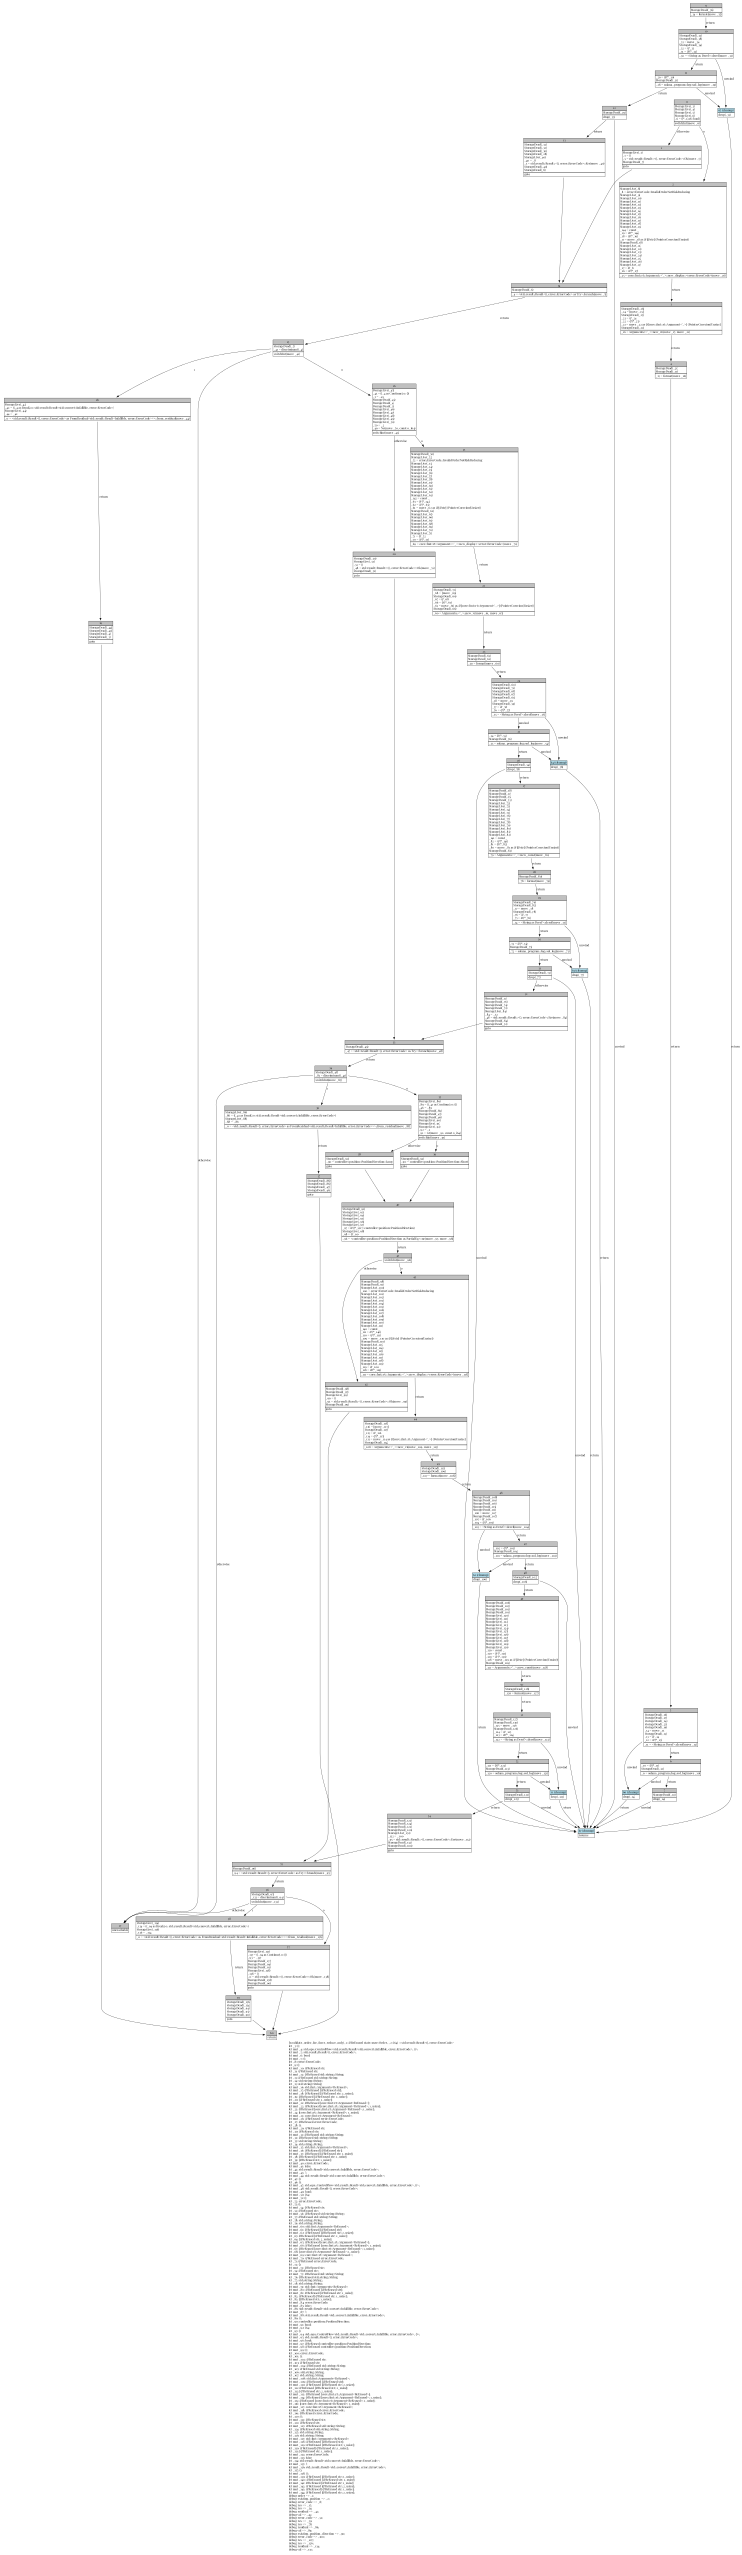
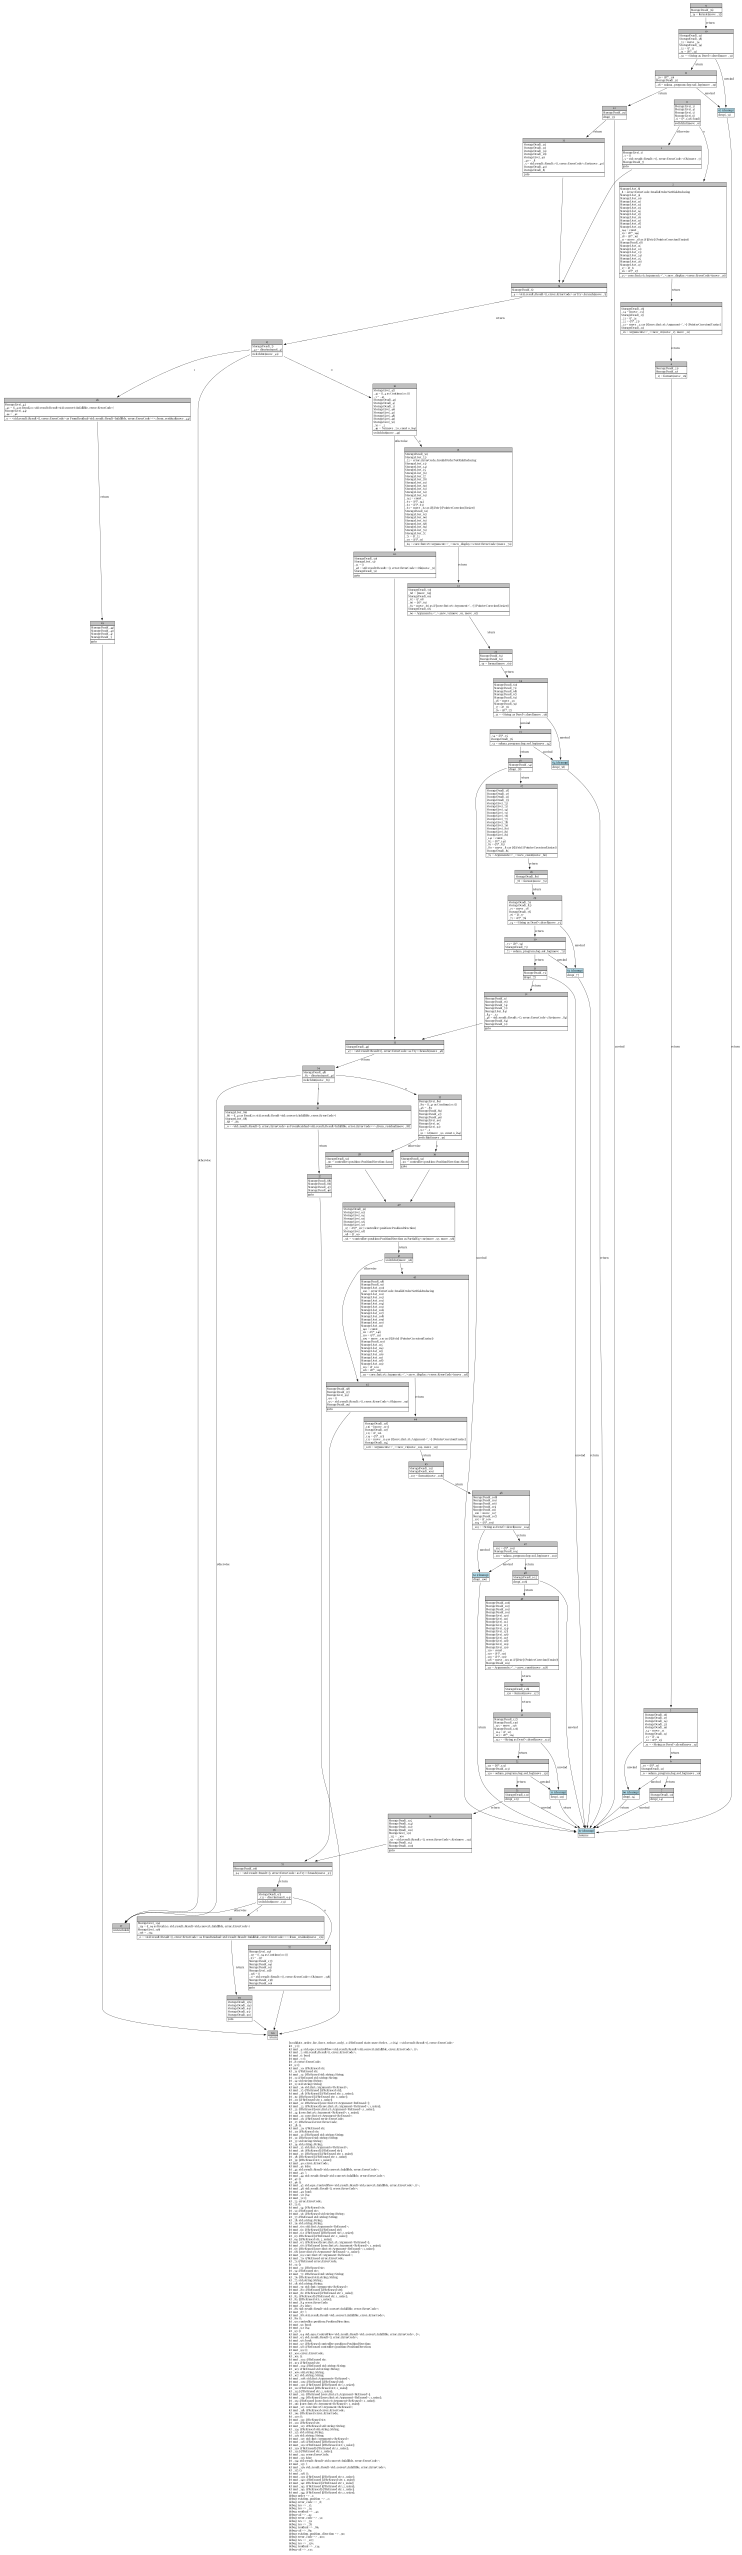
edge "31" -> "32": label "otherwise" -> "return"
